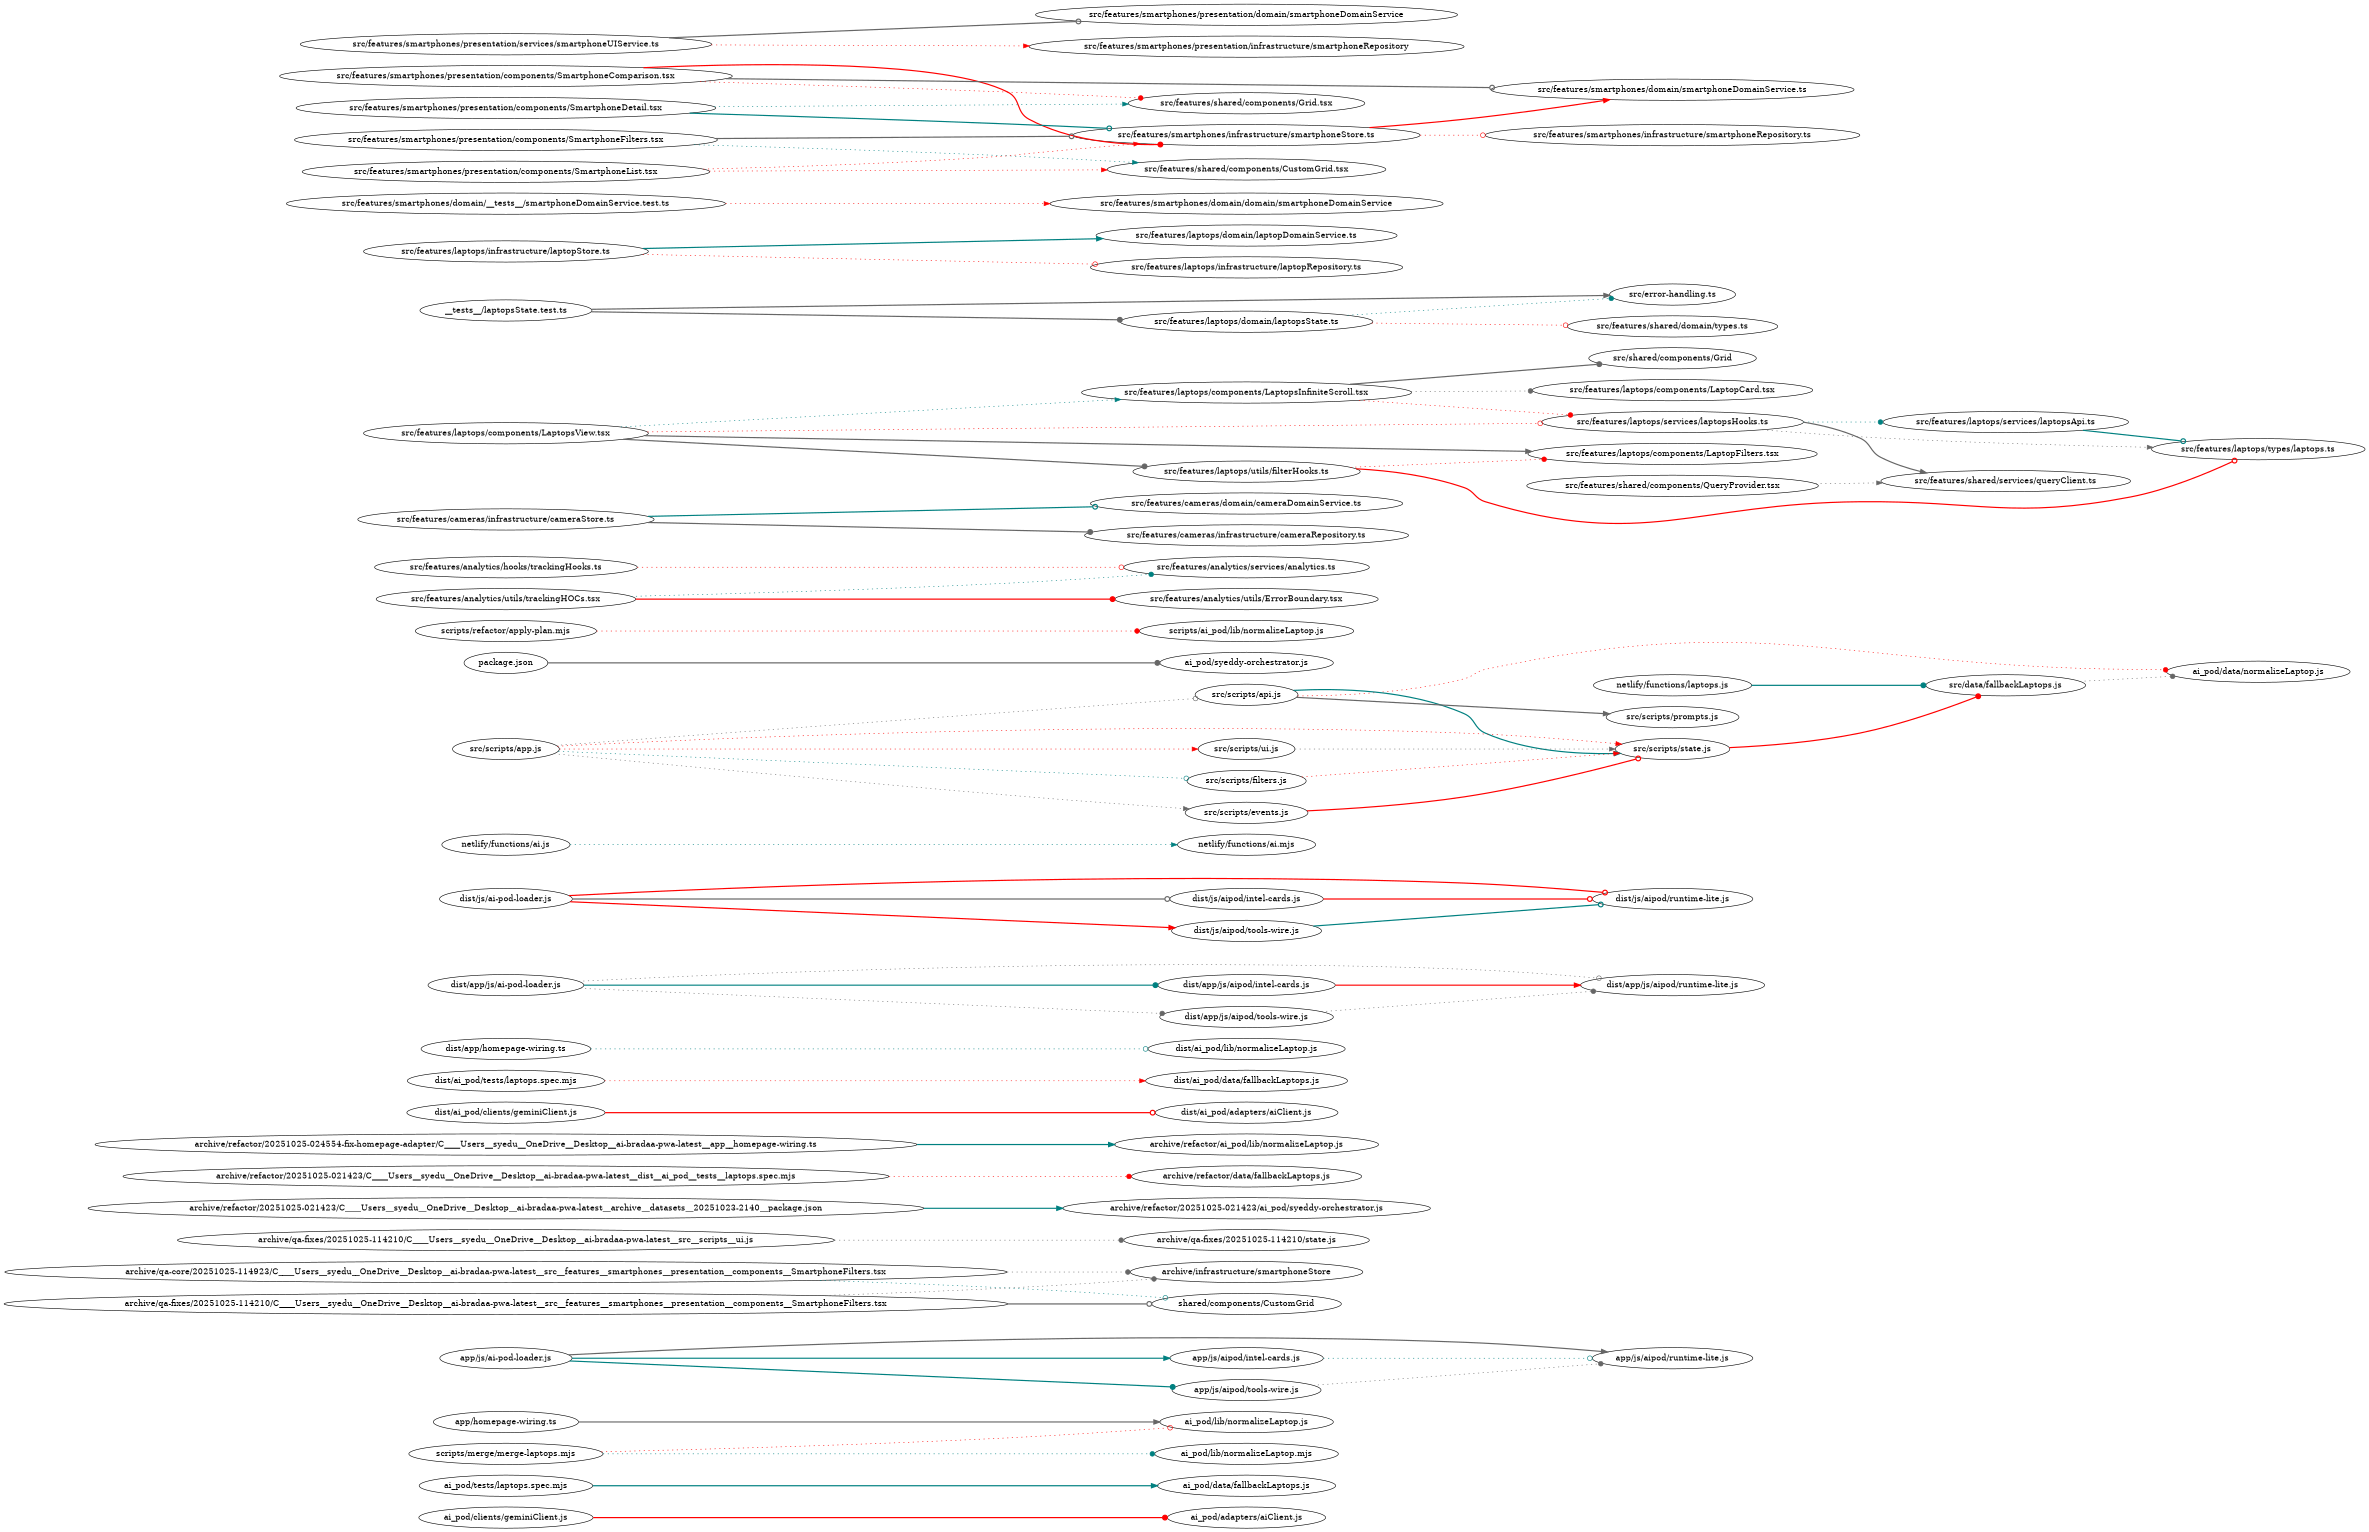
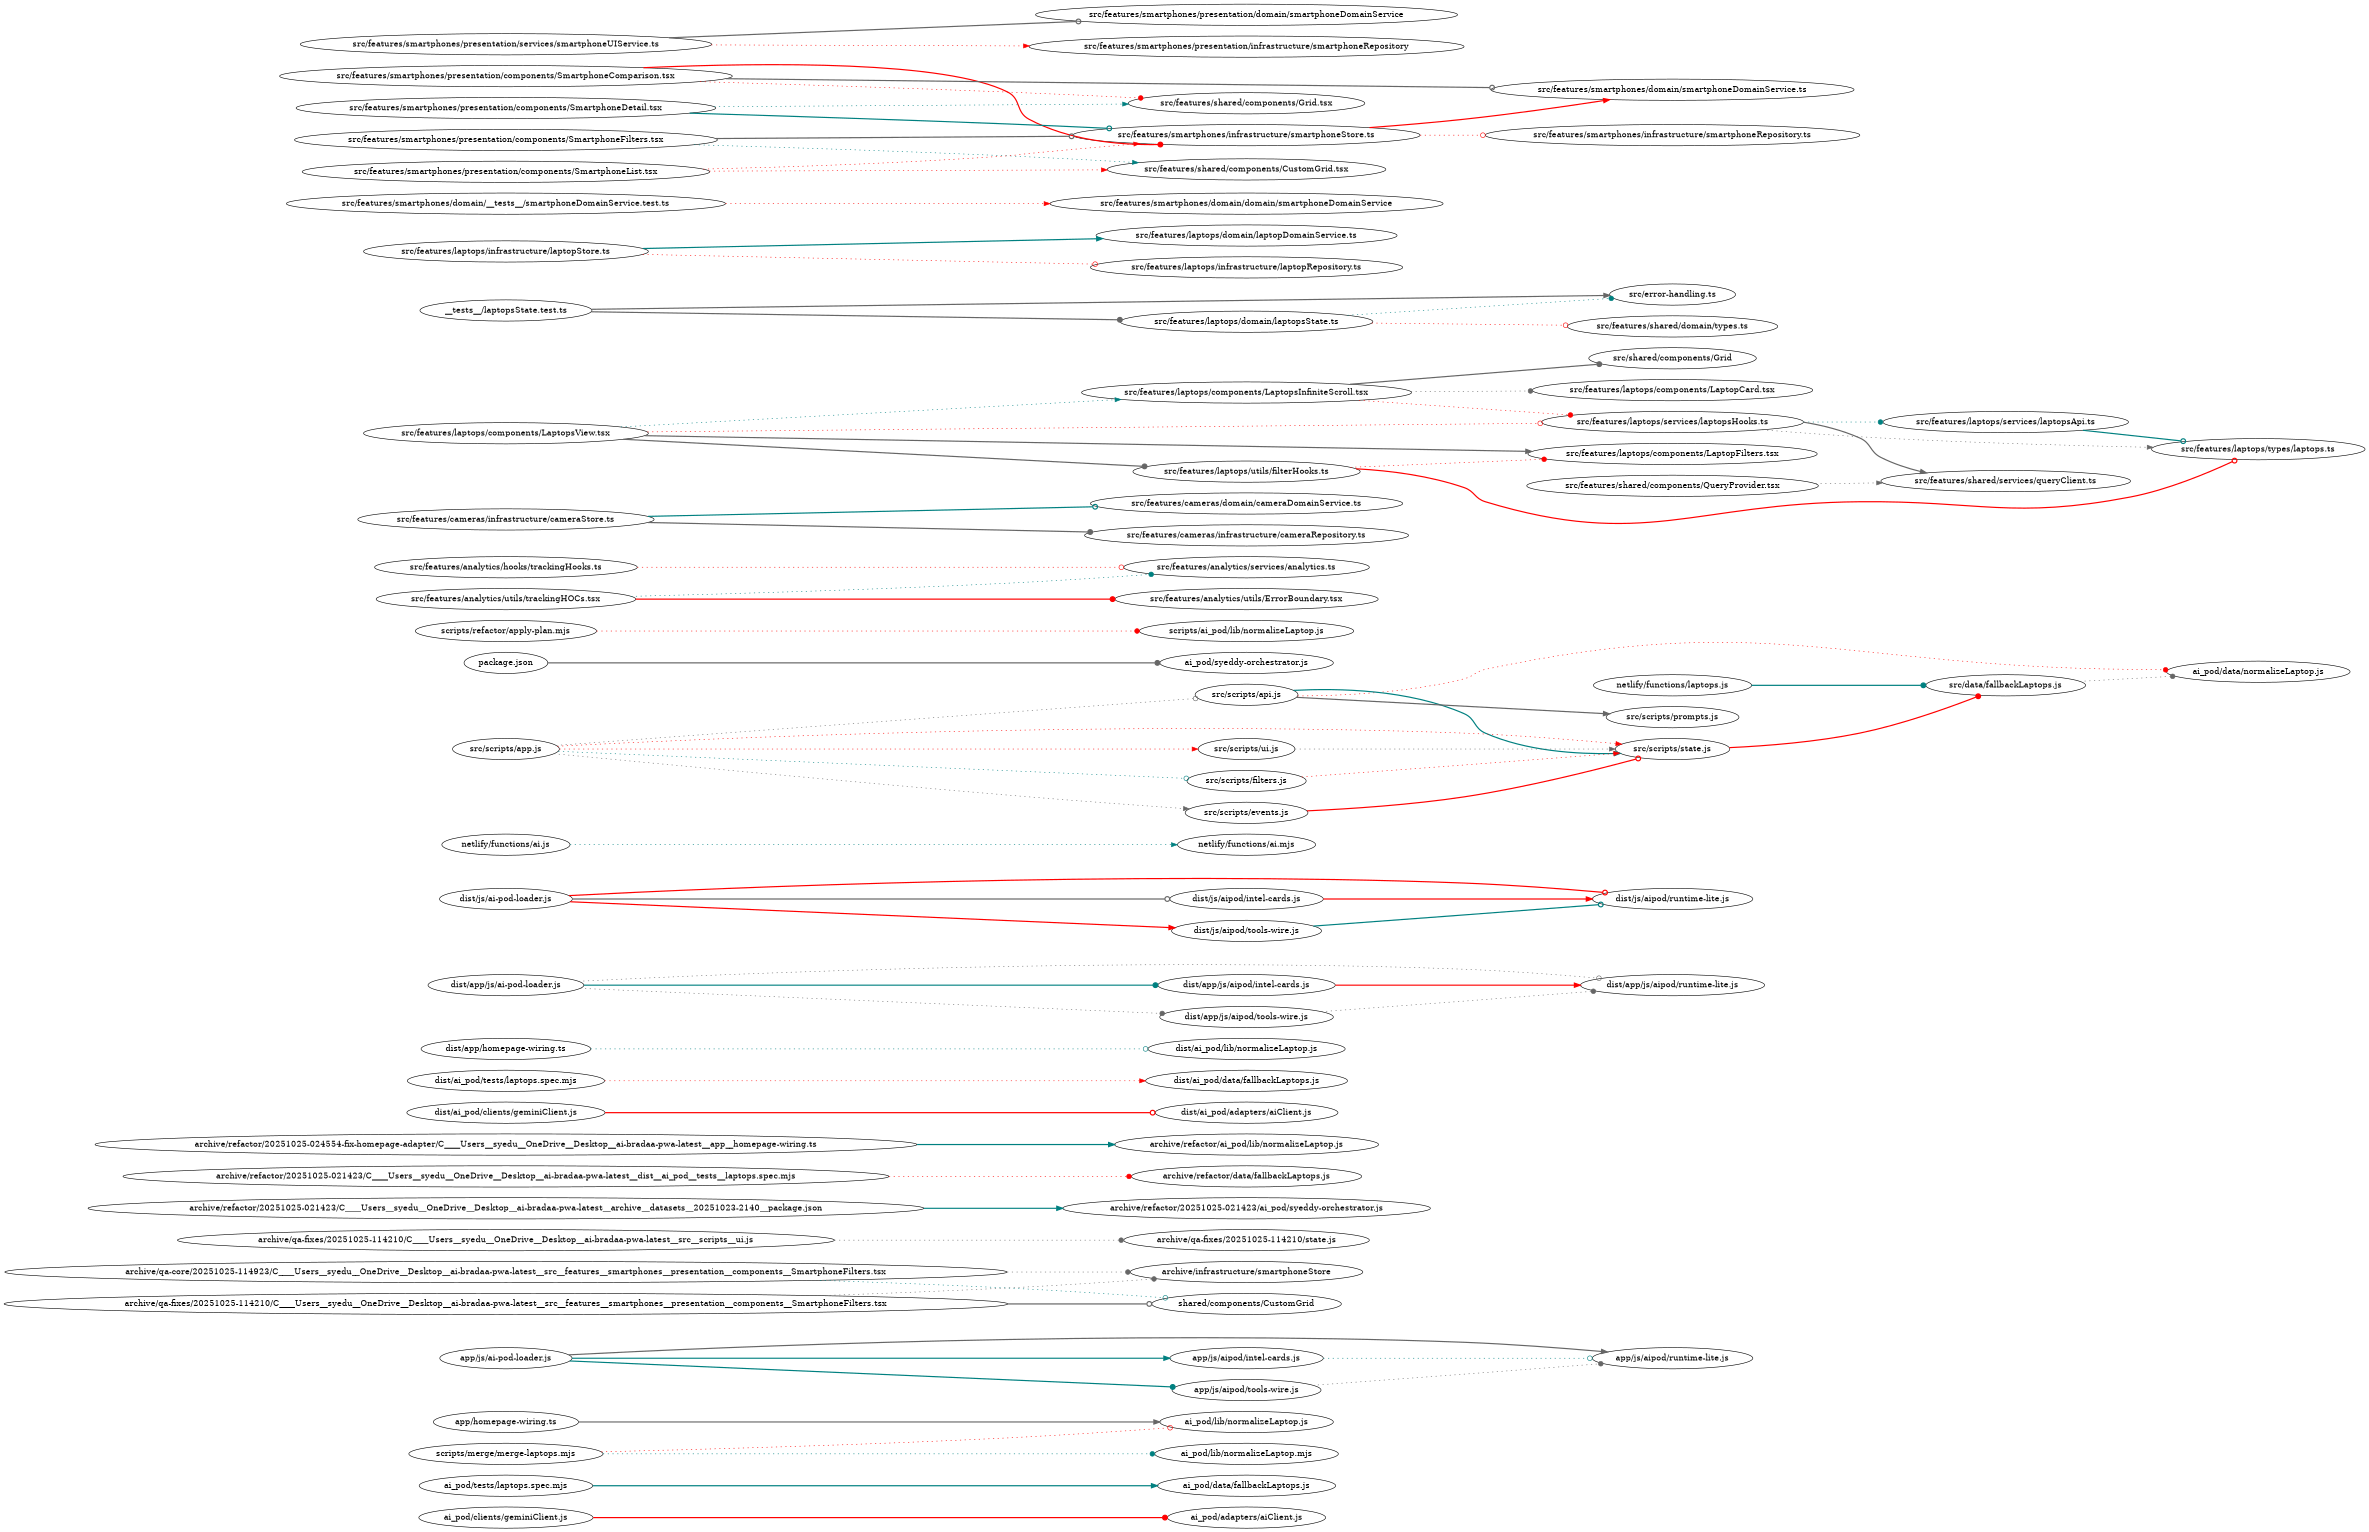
edge "dist/js/aipod/intel-cards.js" -> "dist/js/aipod/runtime-lite.js": arrowhead odot -> normal
